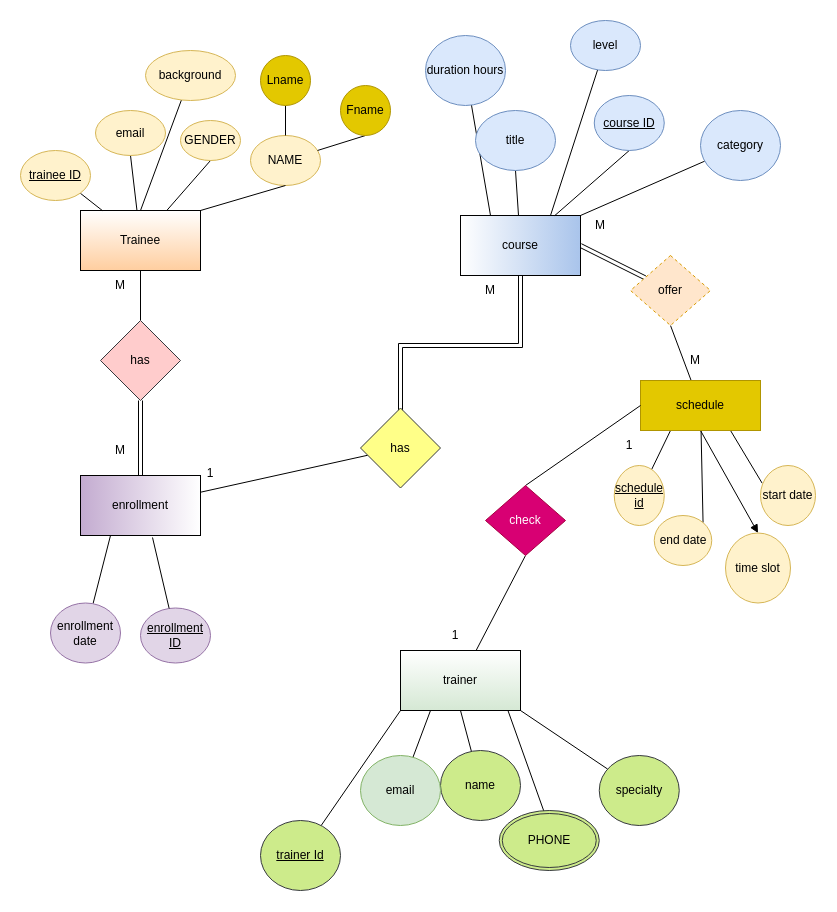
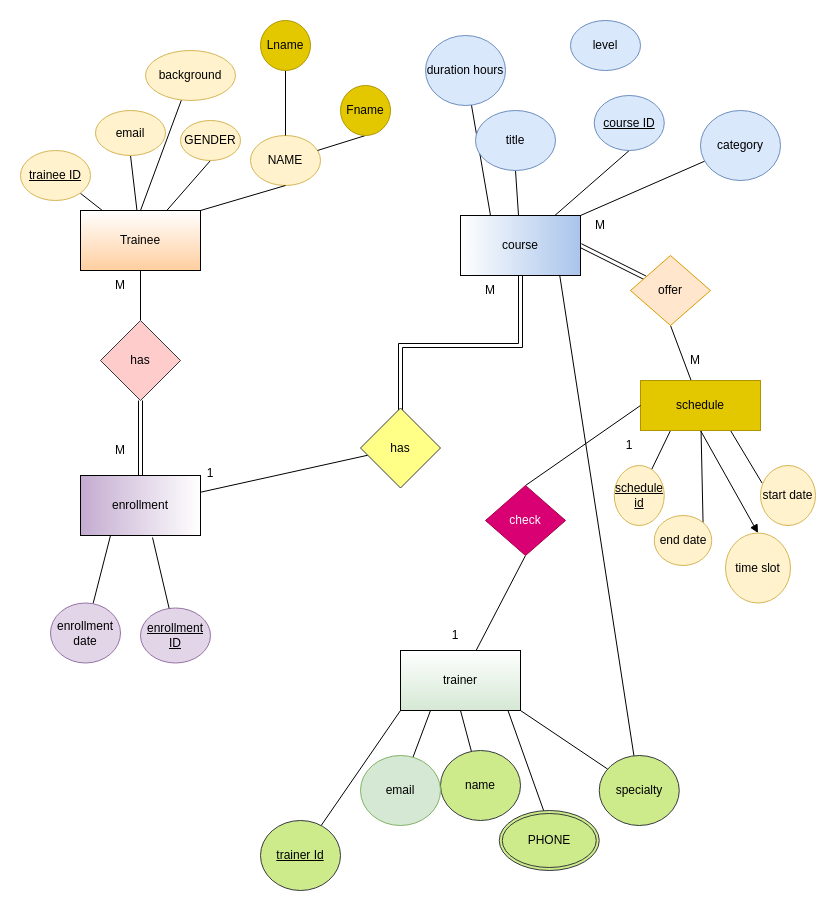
node "Lname": moved (286, 81) -> (286, 46)
edge "level" -- "course": now "specialty" -- "course"
node "offer": style dashed -> solid
